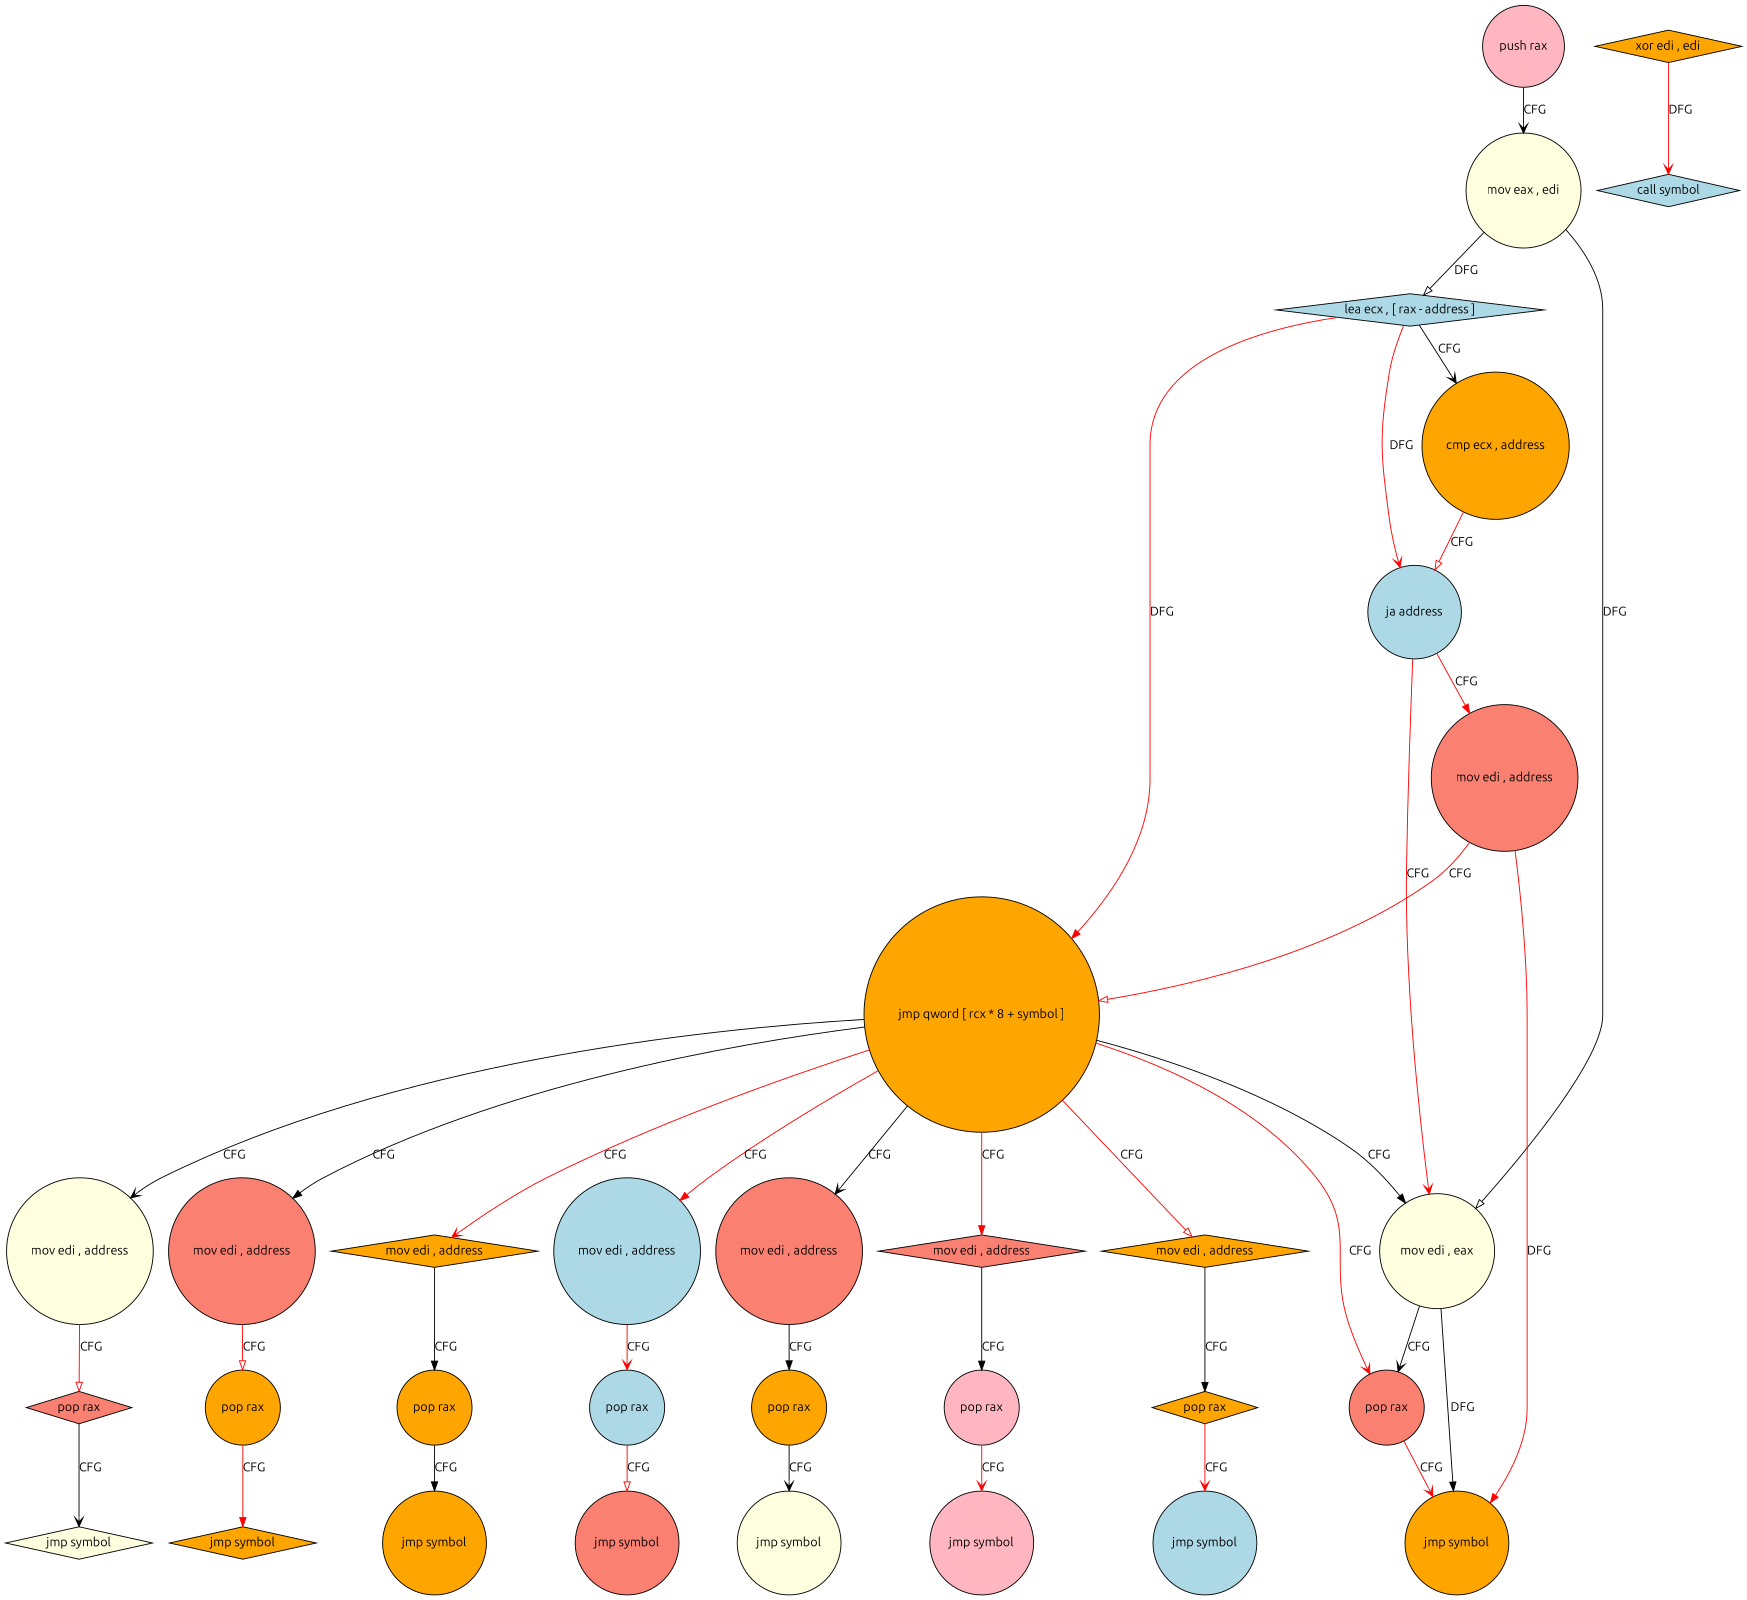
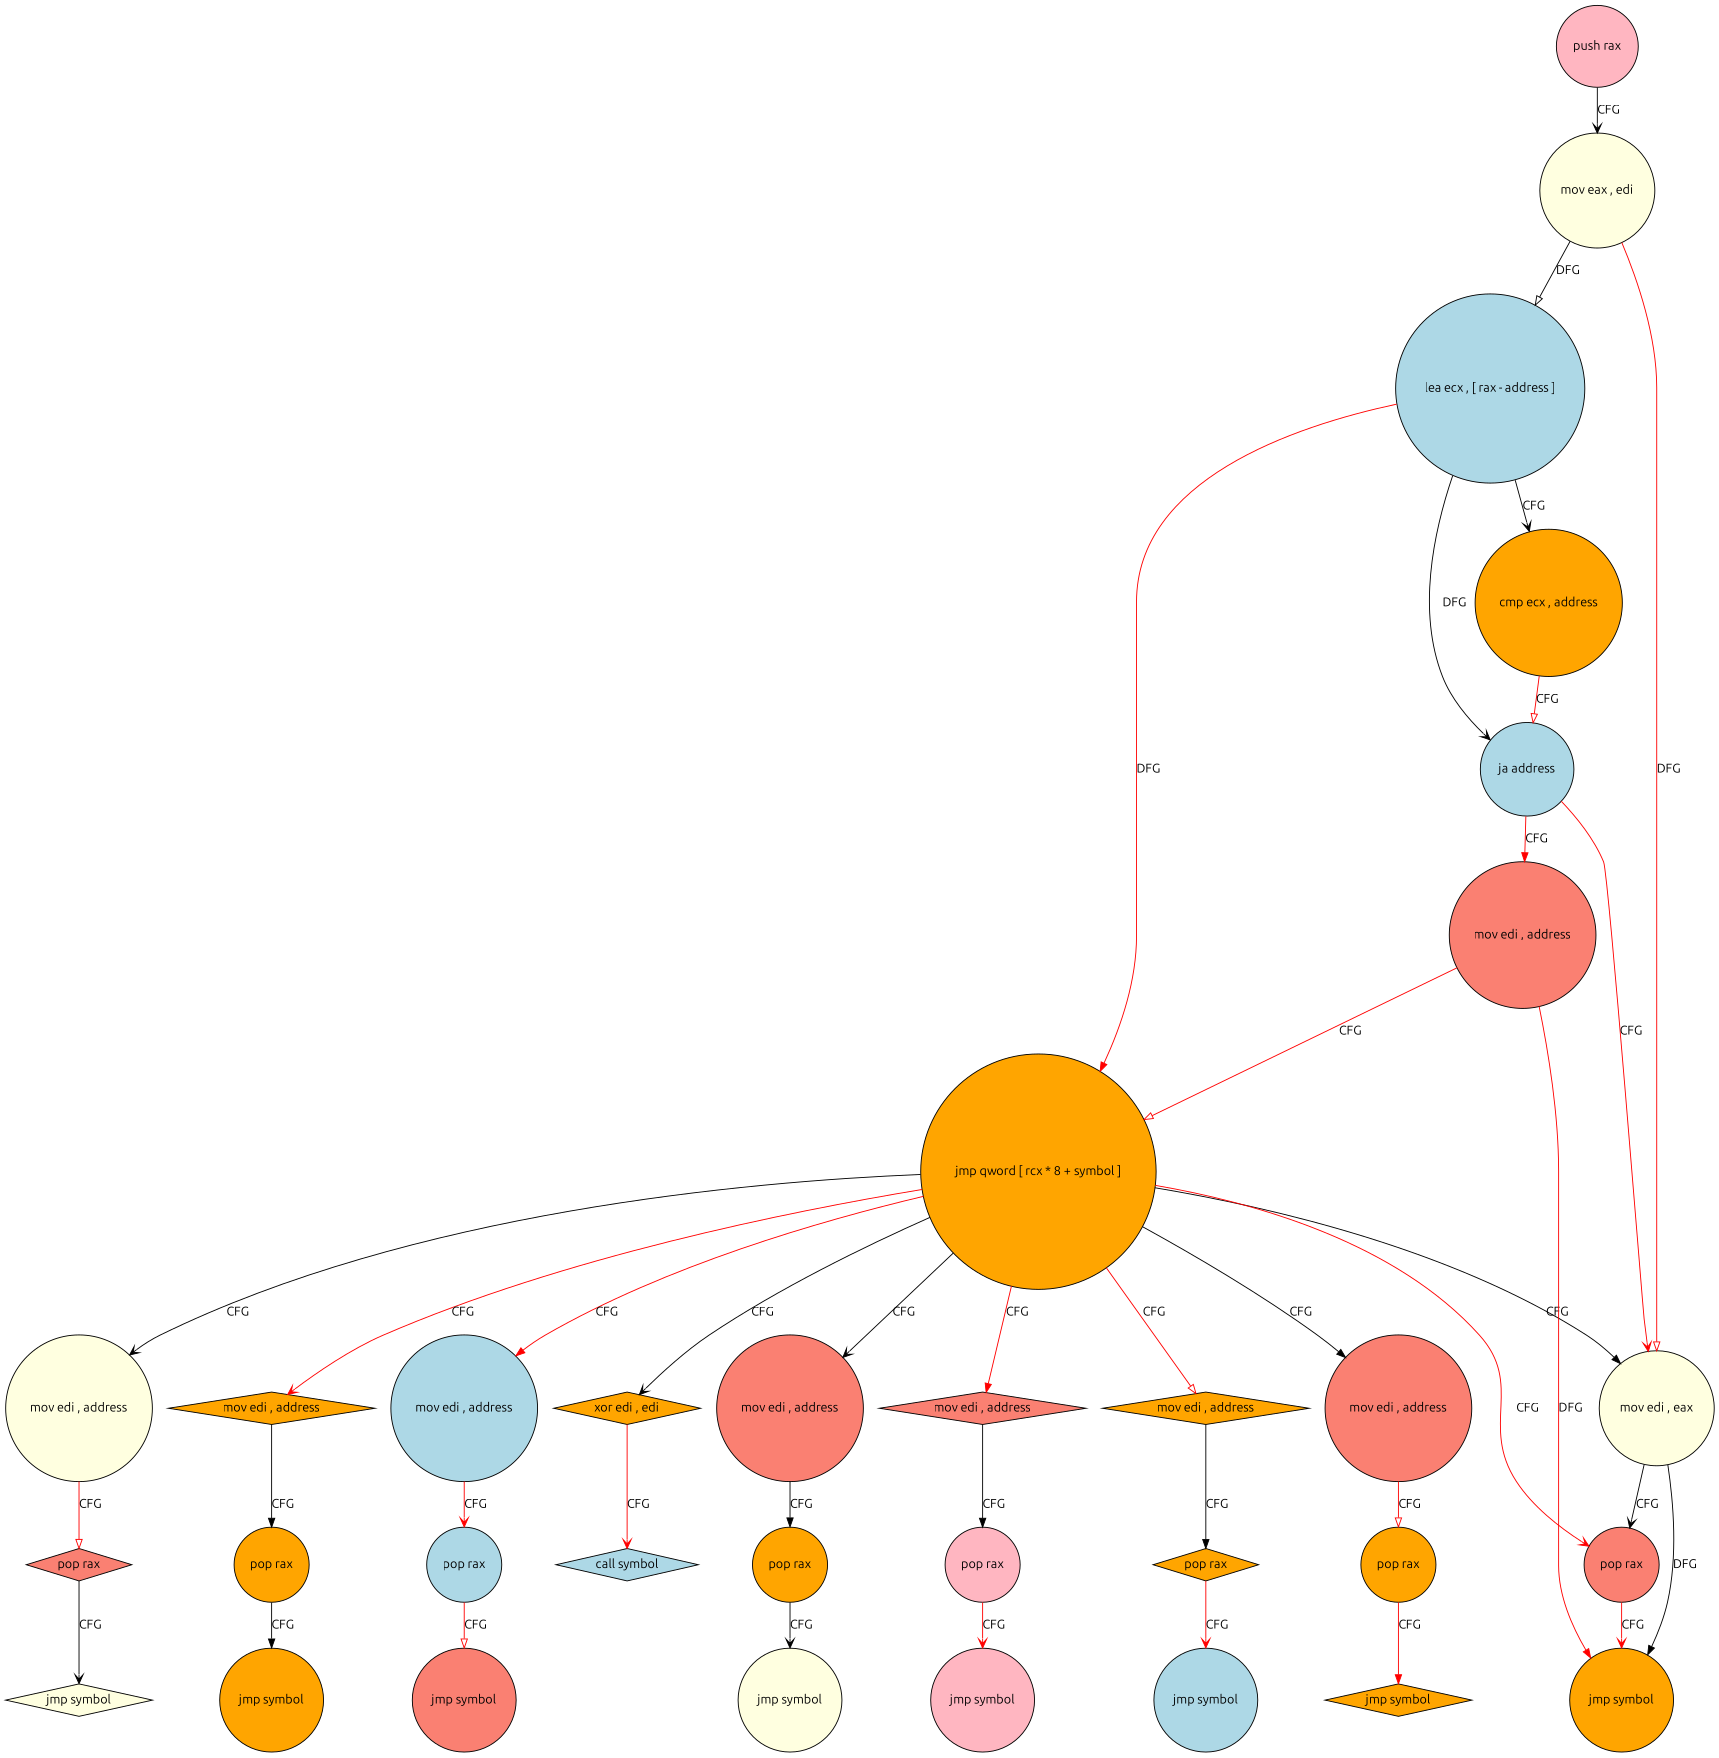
edge "xor edi , edi" -> "call symbol": label "DFG" -> "CFG"
node "lea ecx , [ rax - address ]": shape diamond -> circle
edge "lea ecx , [ rax - address ]" -> "ja address": color red -> black
edge "mov eax , edi" -> "mov edi , eax": color black -> red
edge "jmp qword [ rcx * 8 + symbol ]" -> "xor edi , edi": added, label "CFG"
